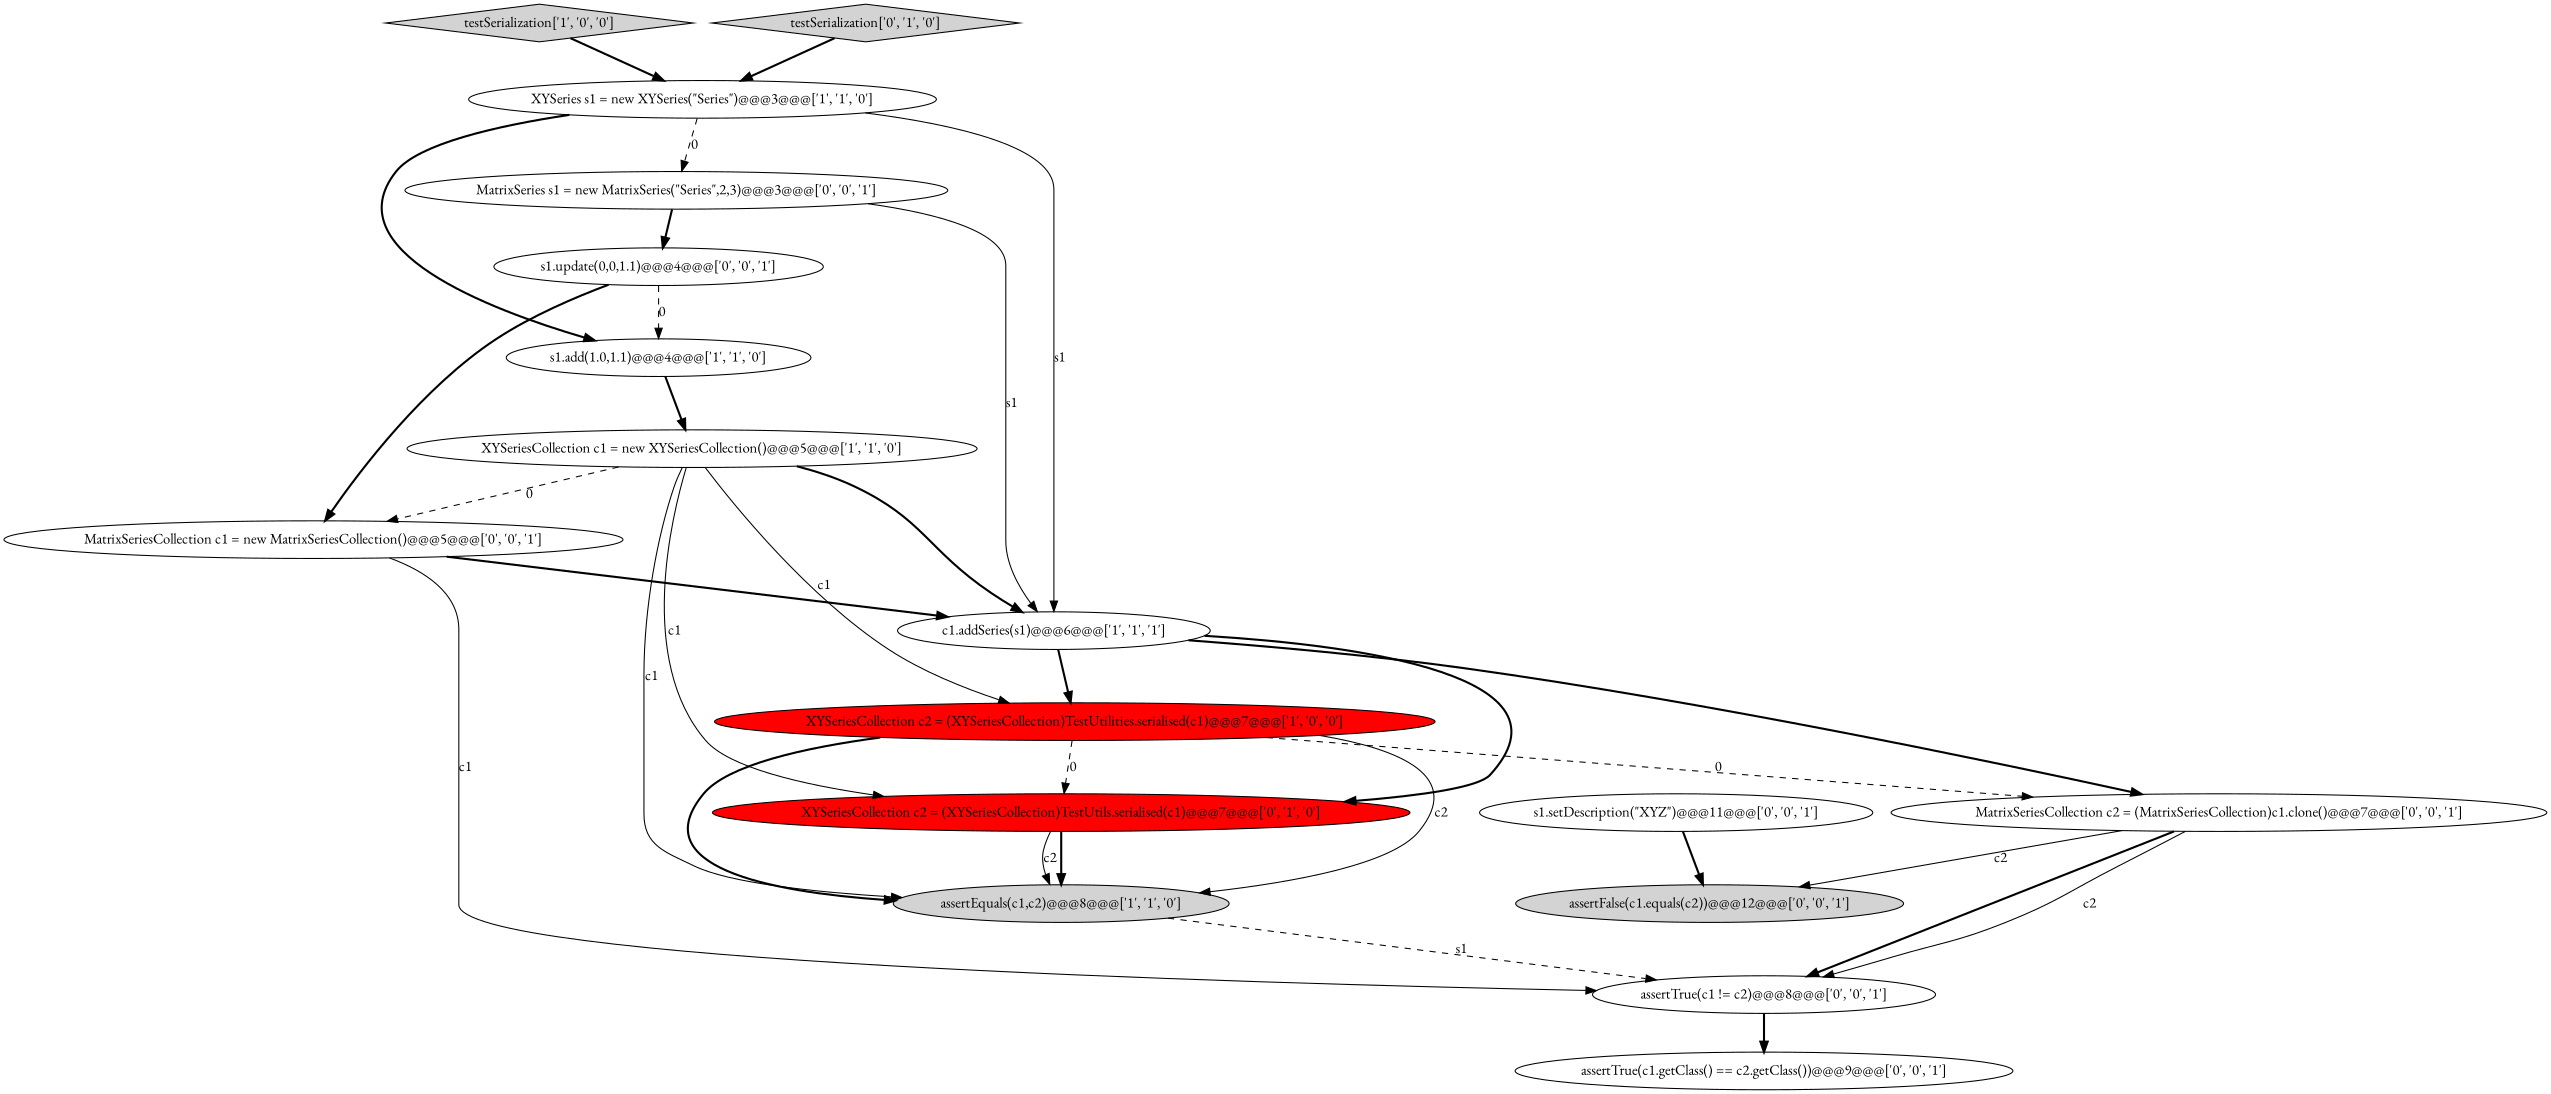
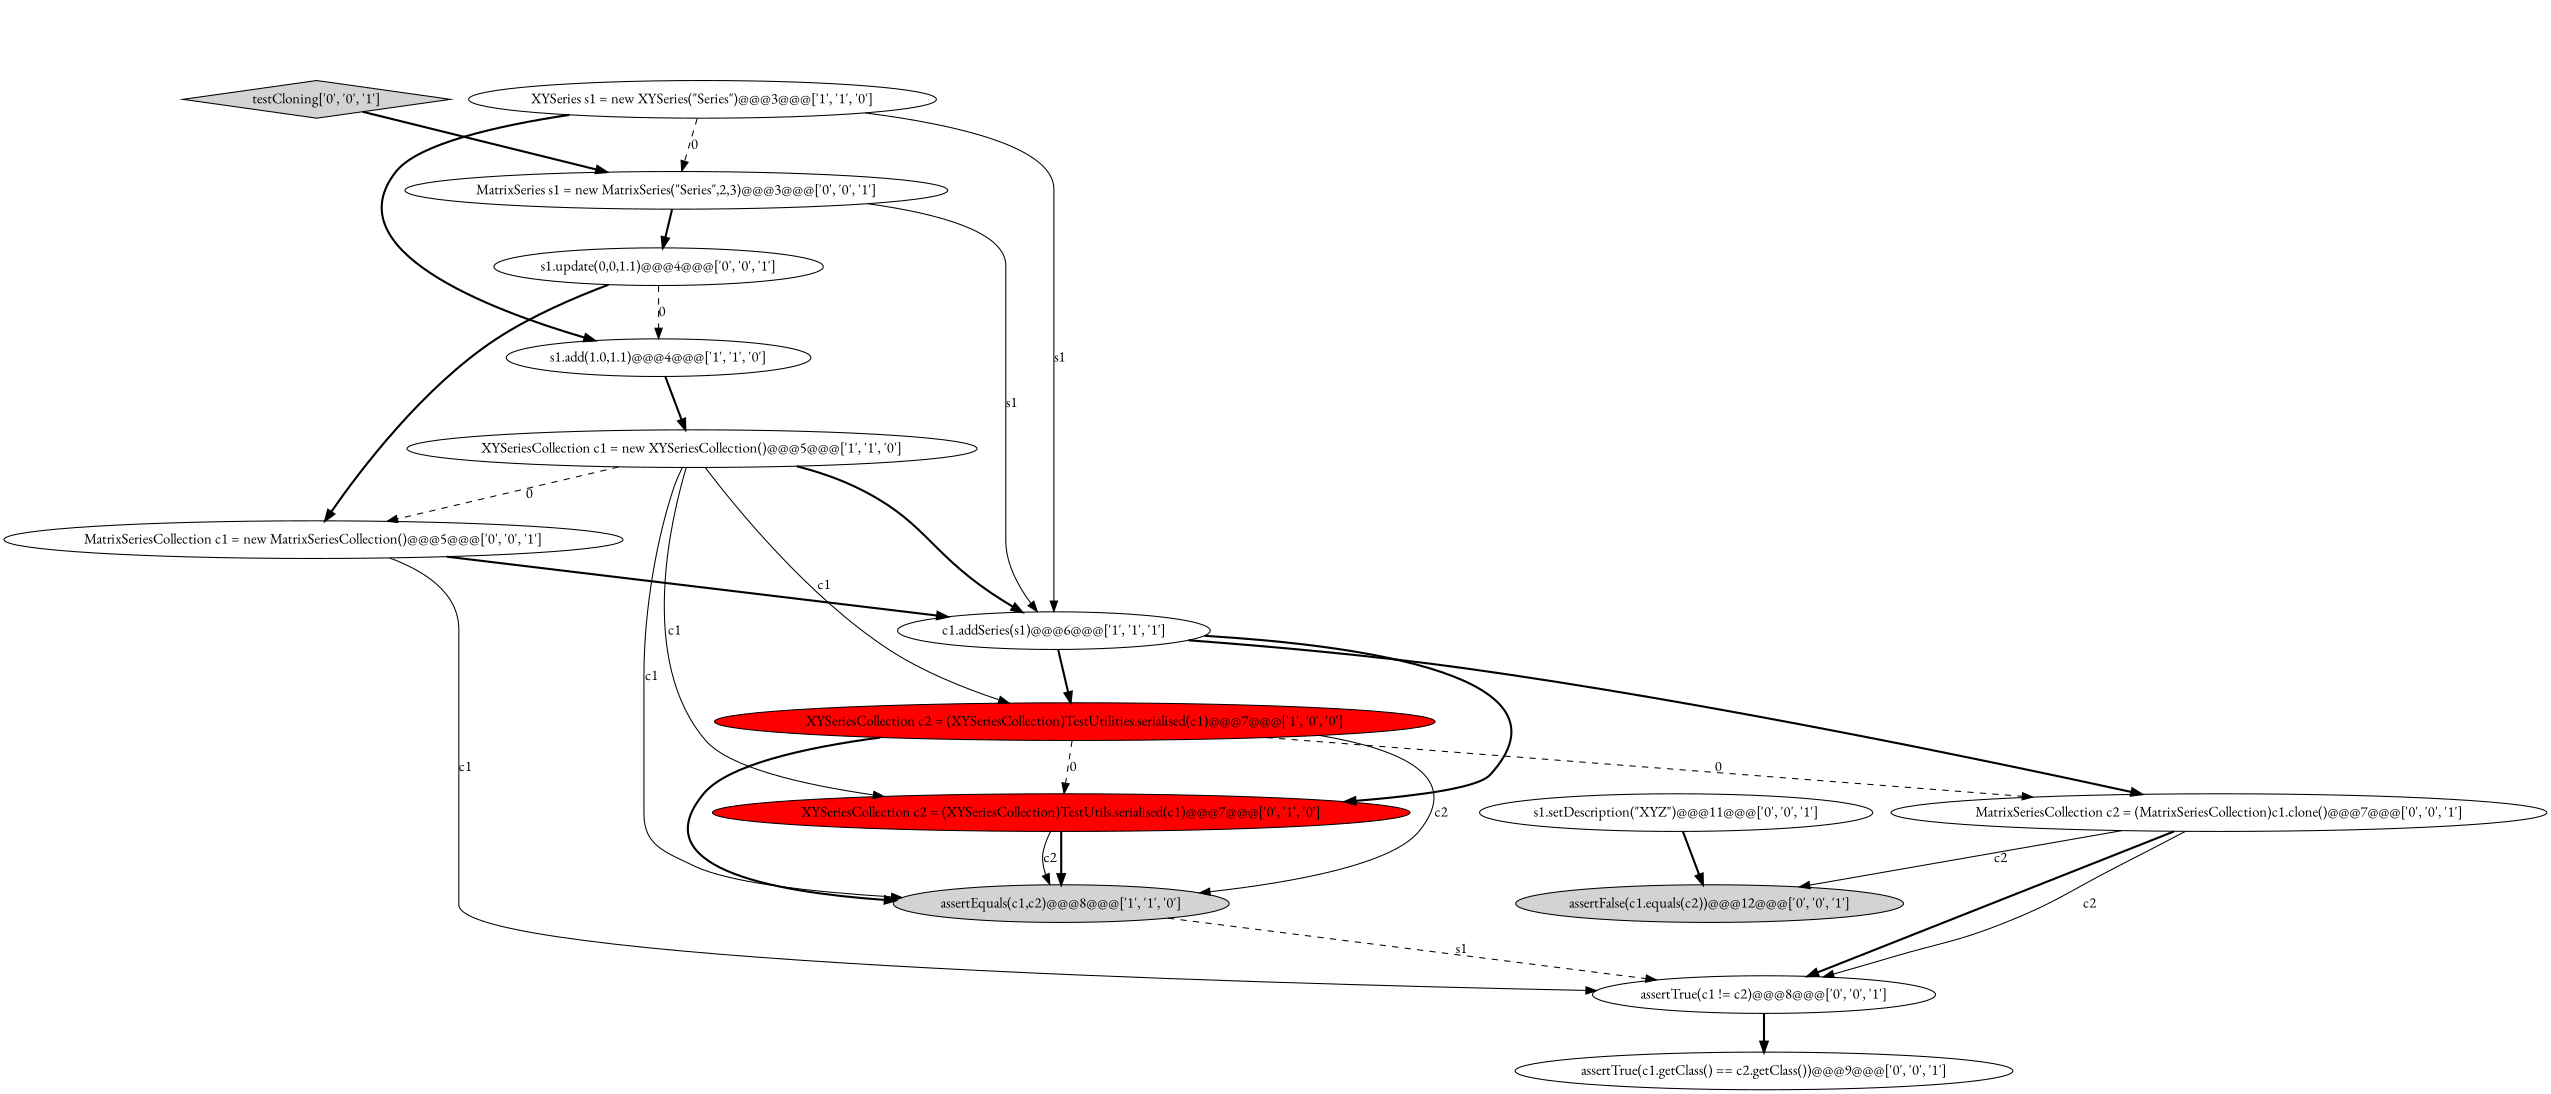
node "testSerialization['1', '0', '0']": removed
node "testSerialization['0', '1', '0']": removed
node "testCloning['0', '0', '1']": added
